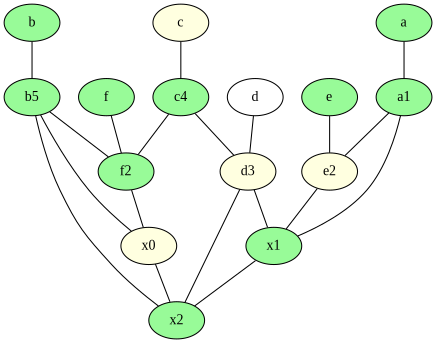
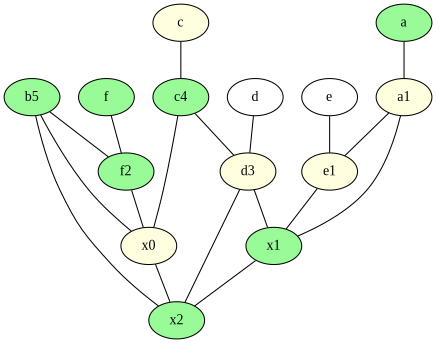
node "b": removed
node "e": fillcolor palegreen -> white
node "a1": fillcolor palegreen -> lightyellow
edge "c4" -- "f2": now "c4" -- "x0"
node "e2": label "e2" -> "e1"
